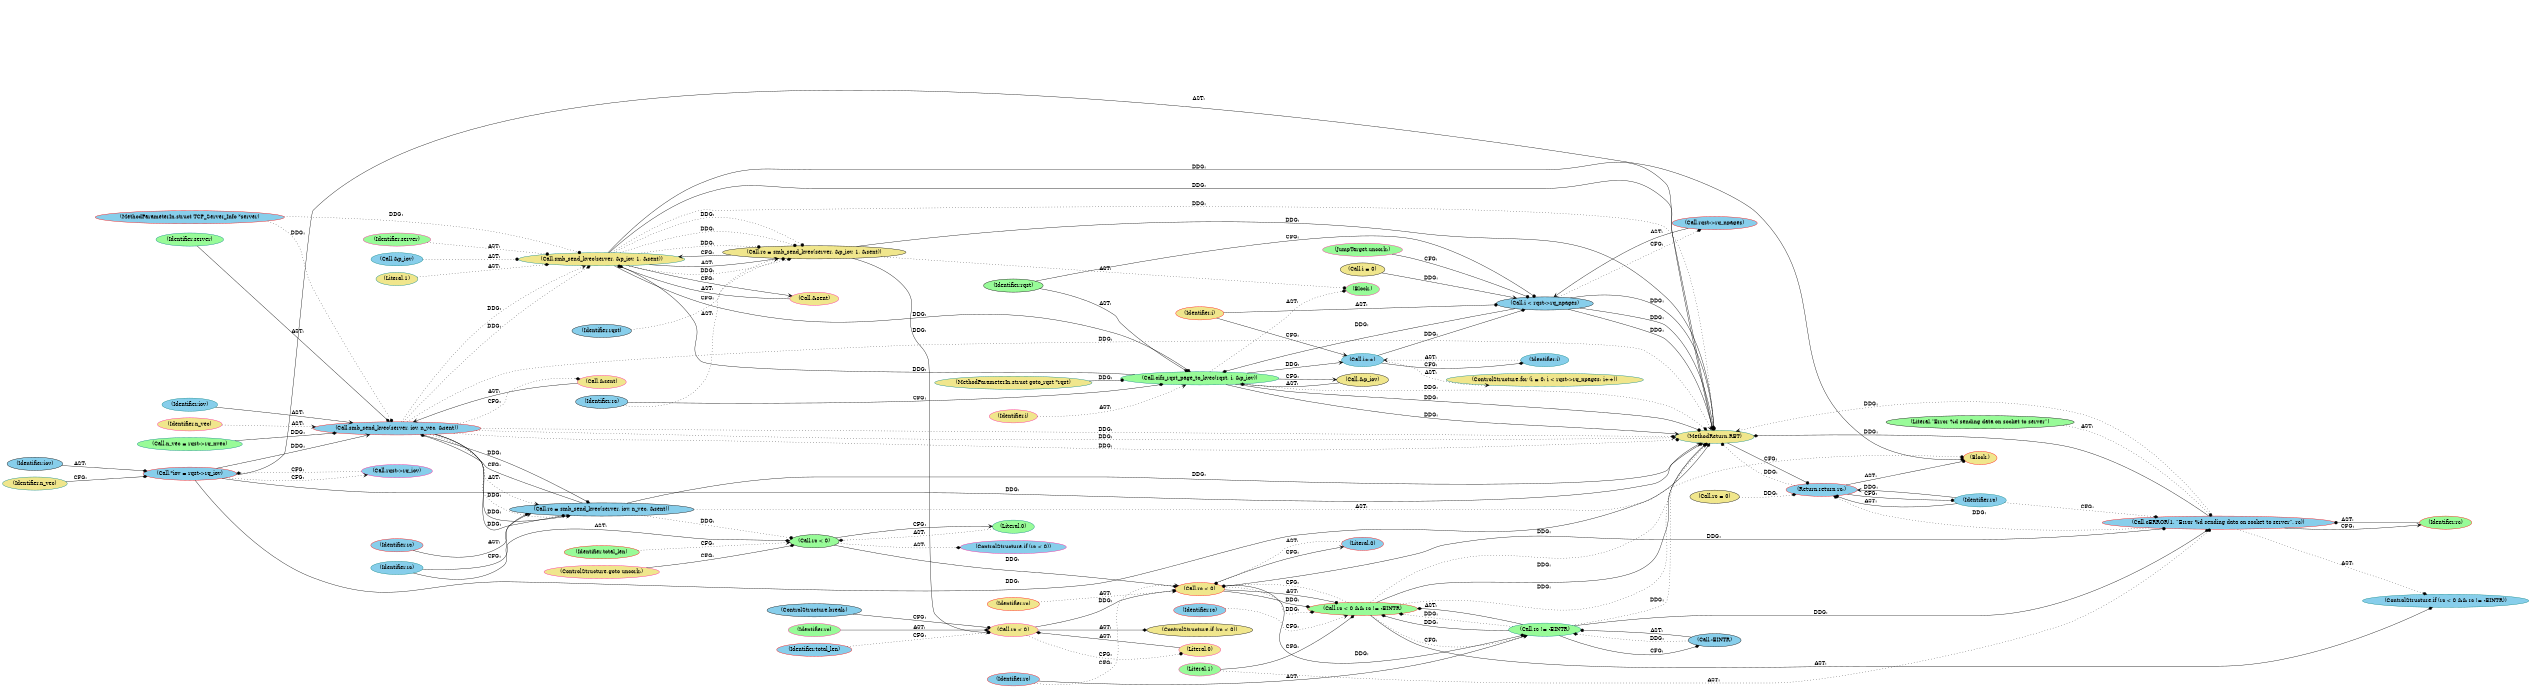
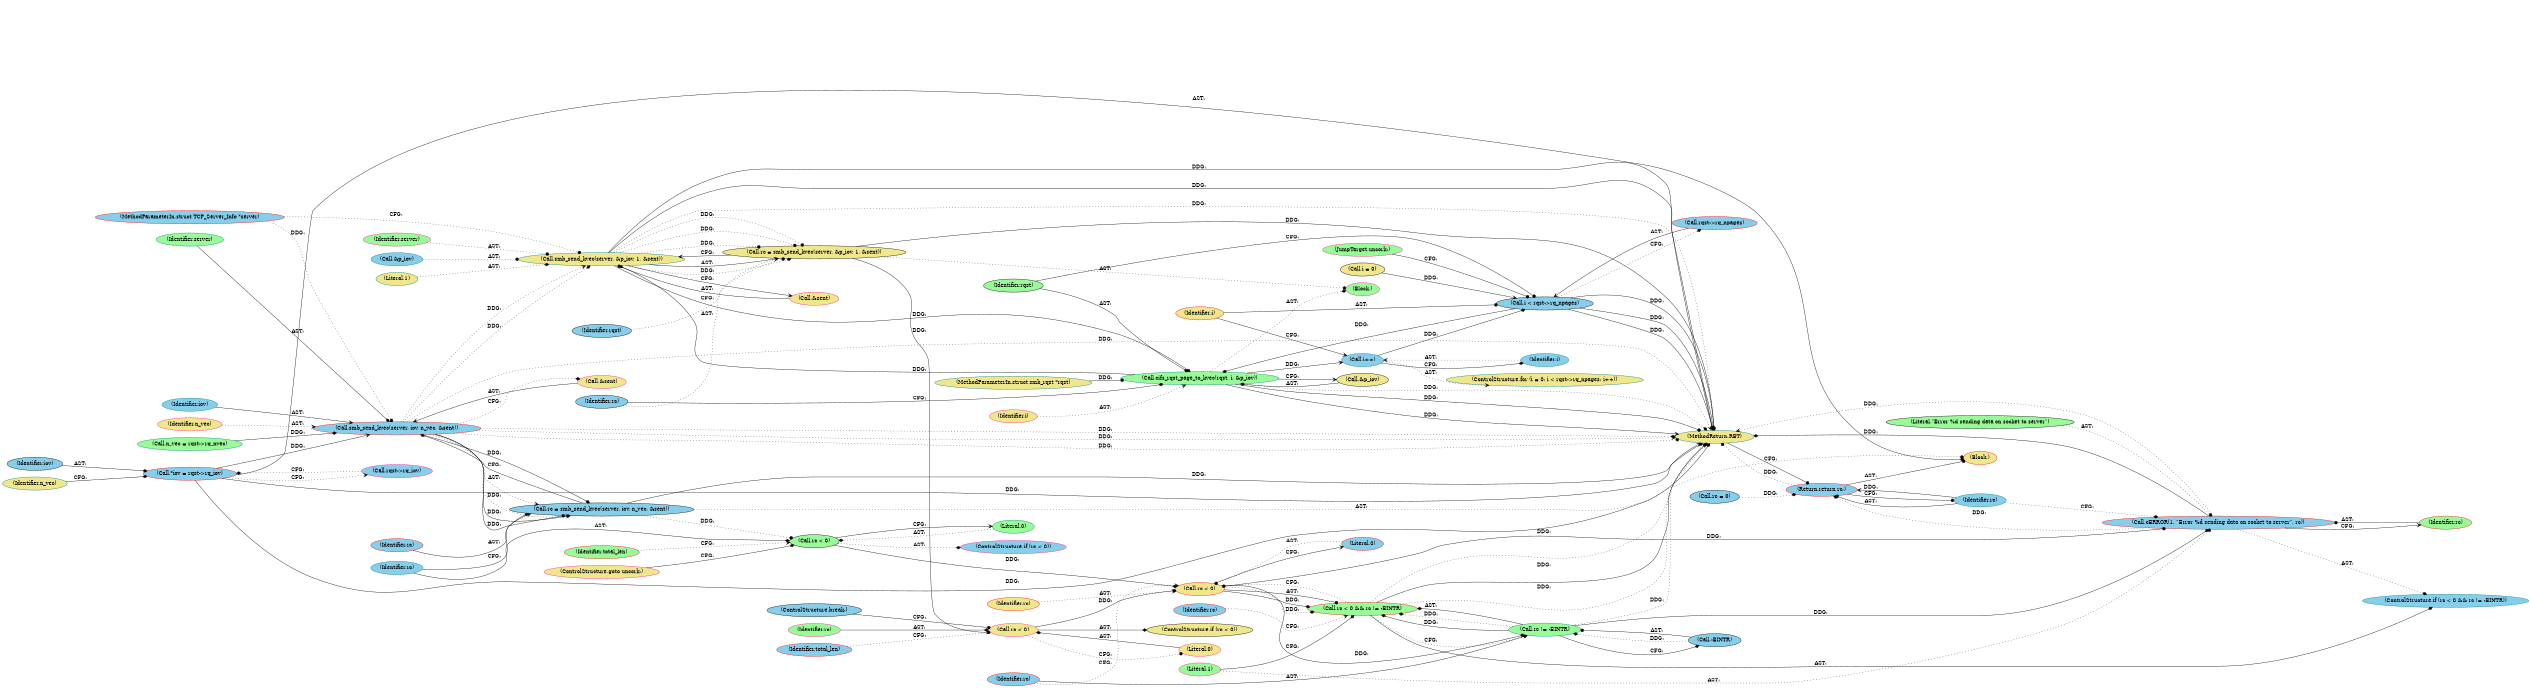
edge "(MethodParameterIn,struct TCP_Server_Info *server)" -> "(Call,smb_send_kvec(server, &p_iov, 1, &sent))": label "DDG: " -> "CFG: "
node "(MethodParameterIn,struct goto_rqst *rqst)": label "(MethodParameterIn,struct goto_rqst *rqst)" -> "(MethodParameterIn,struct smb_rqst *rqst)"
node "(Call,rc = 0)": fillcolor khaki -> skyblue
